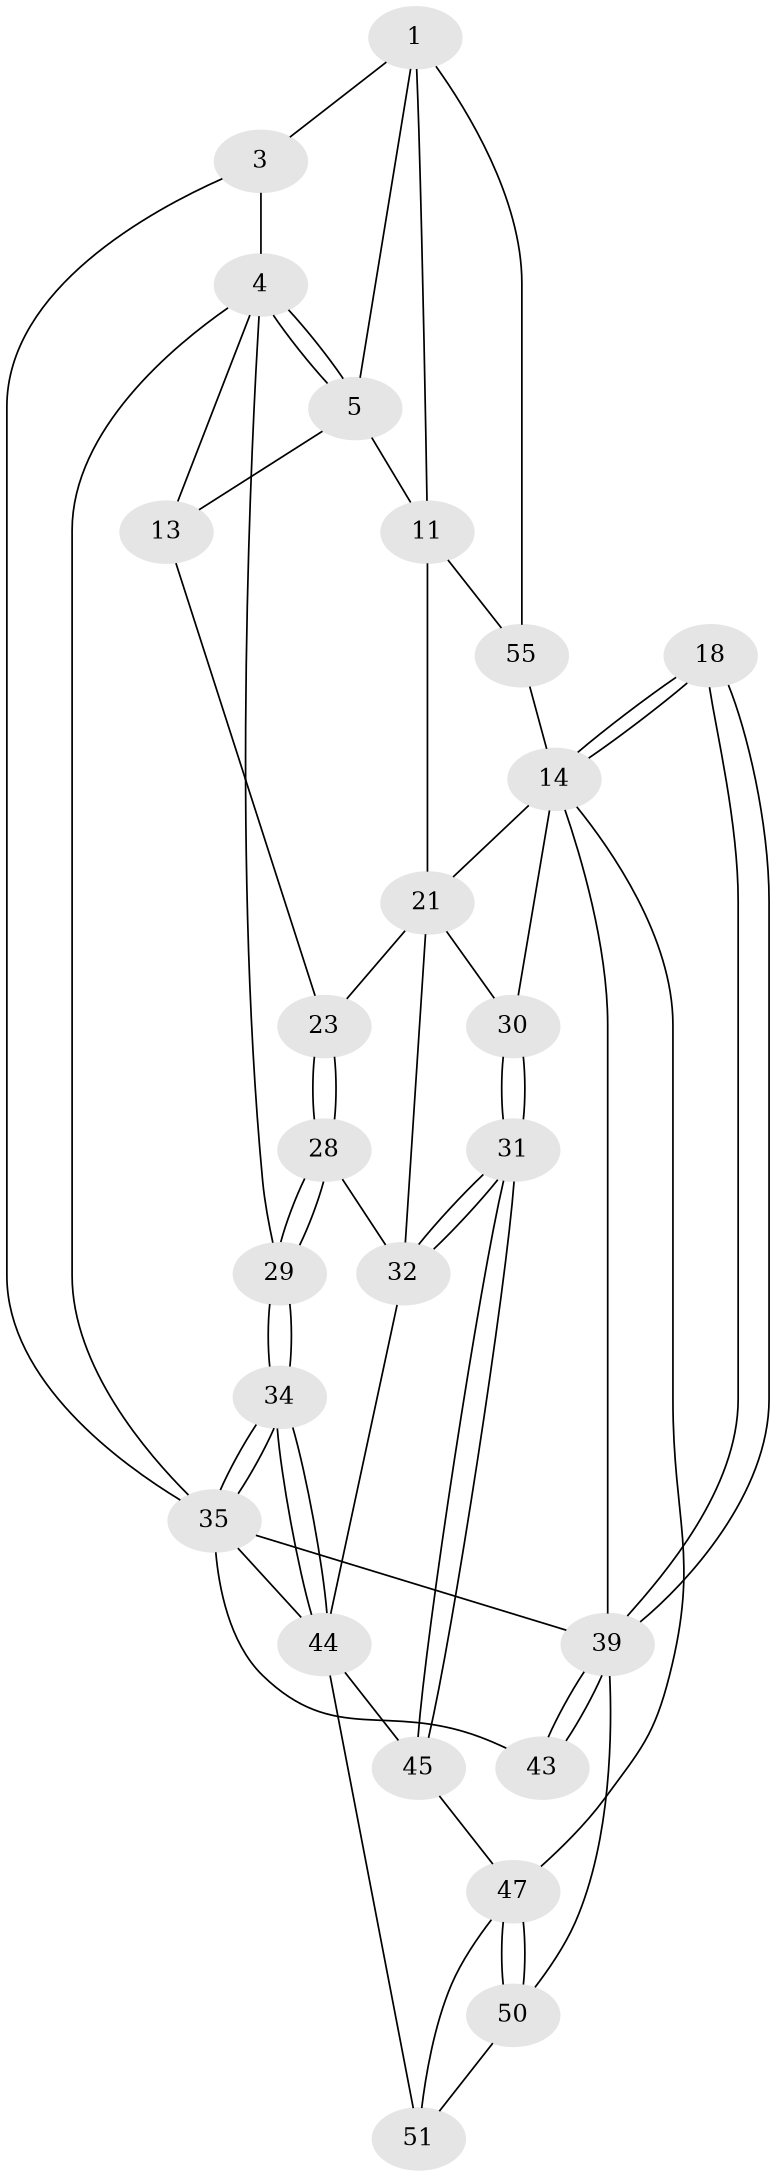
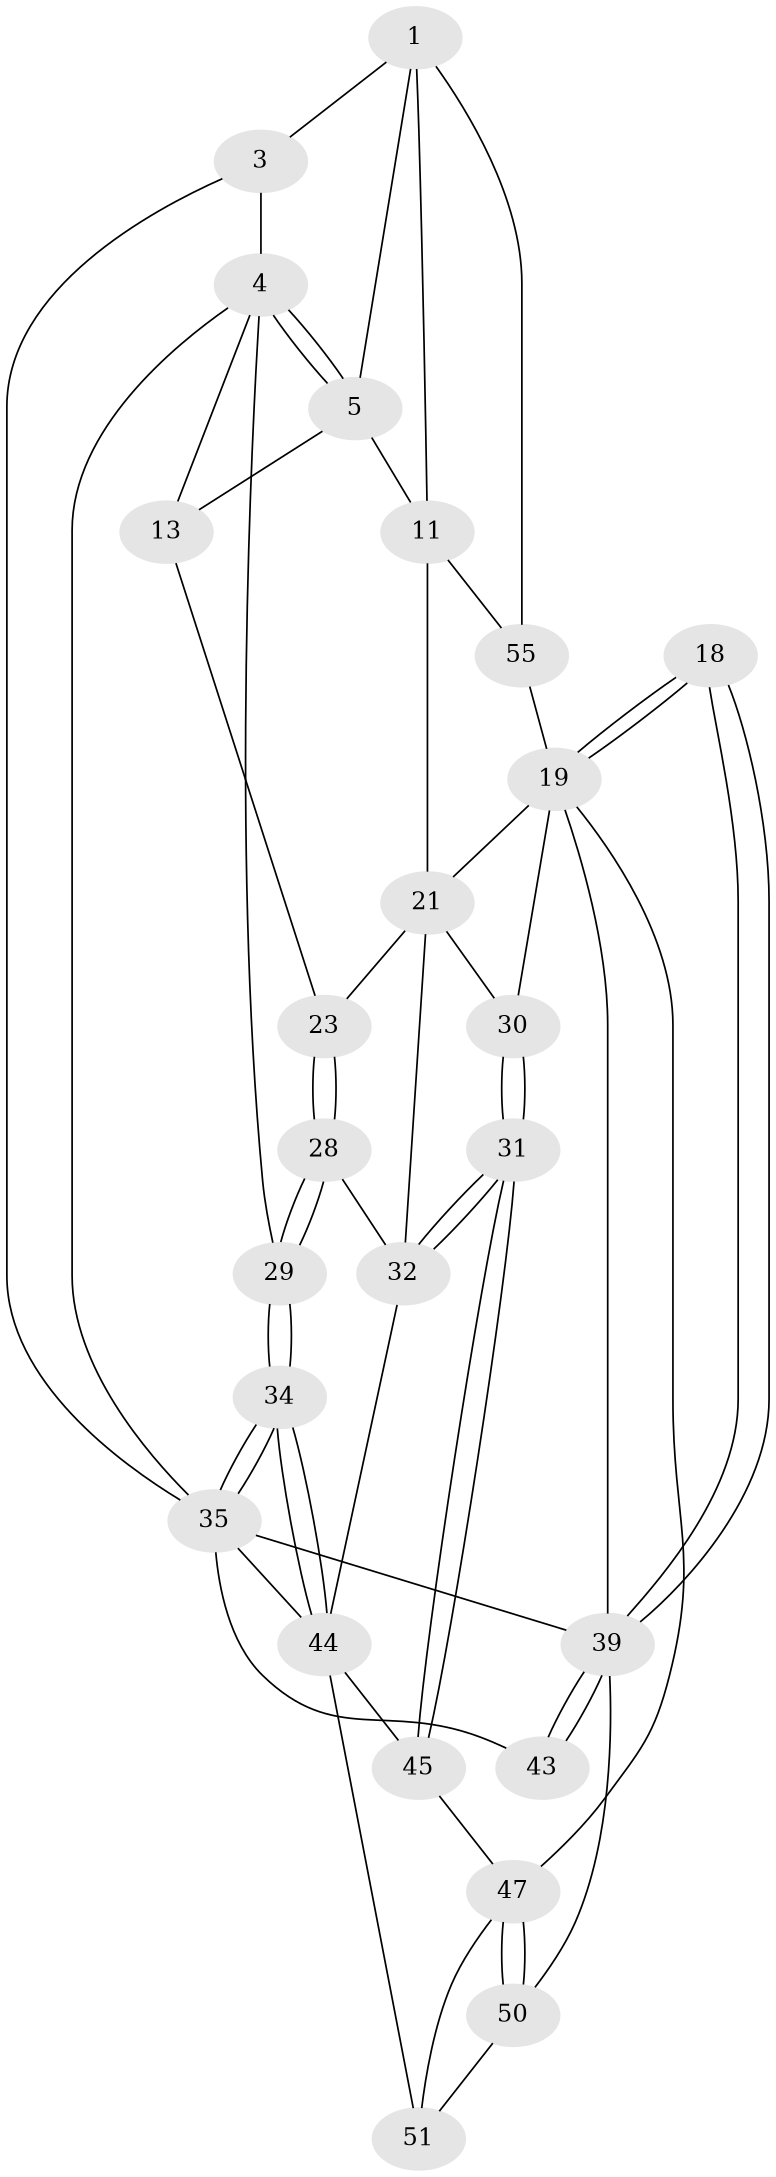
node "14": label "14" -> "19"
